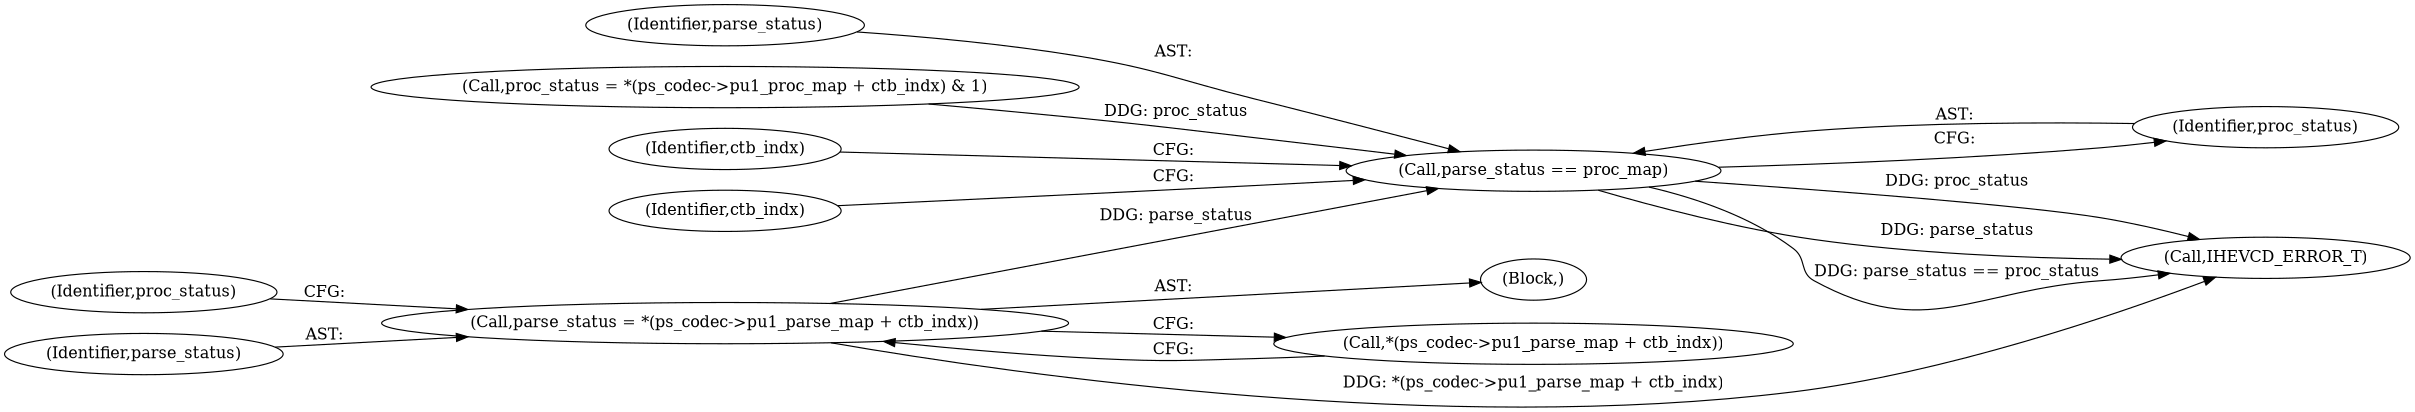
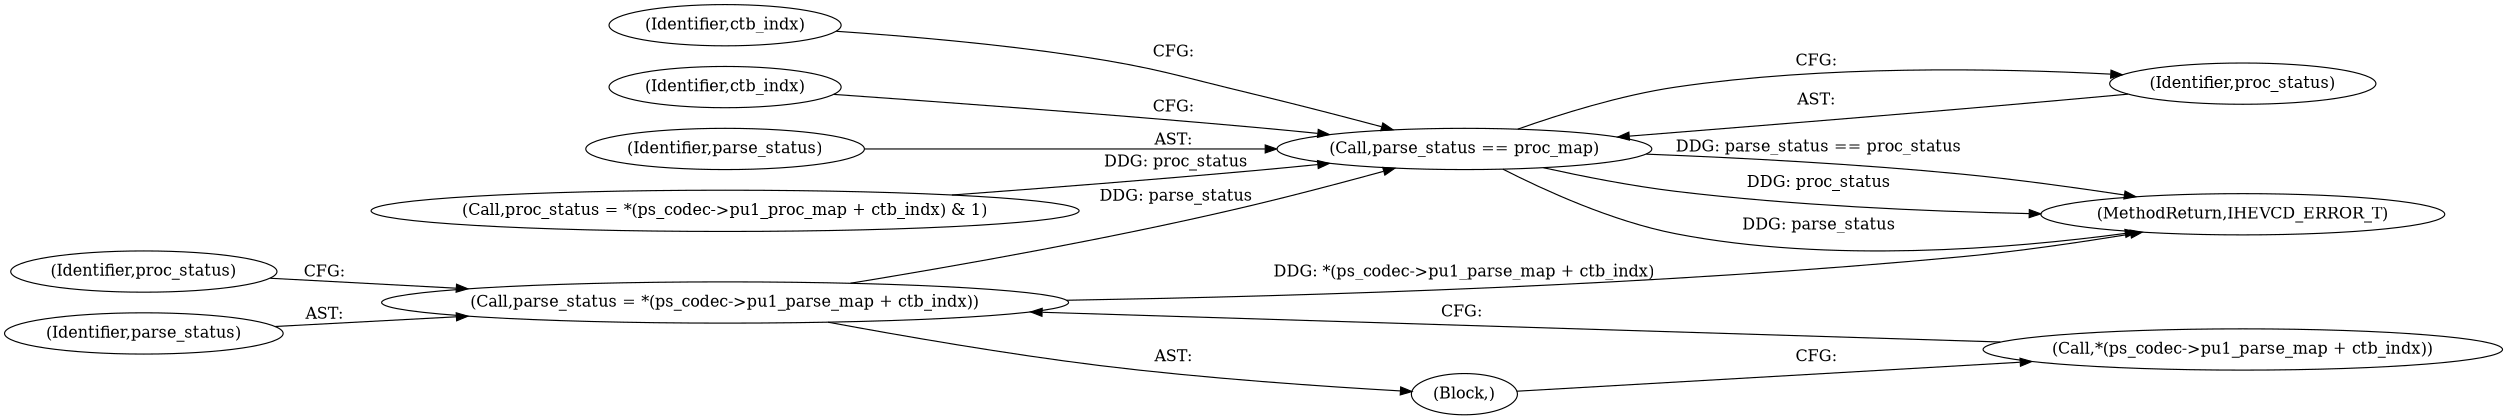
node "(Call,IHEVCD_ERROR_T)": label "(Call,IHEVCD_ERROR_T)" -> "(MethodReturn,IHEVCD_ERROR_T)"
edge "(Call,parse_status = *(ps_codec->pu1_parse_map + ctb_indx))" -> "(Call,*(ps_codec->pu1_parse_map + ctb_indx))": now "(Block,)" -> "(Call,*(ps_codec->pu1_parse_map + ctb_indx))"
